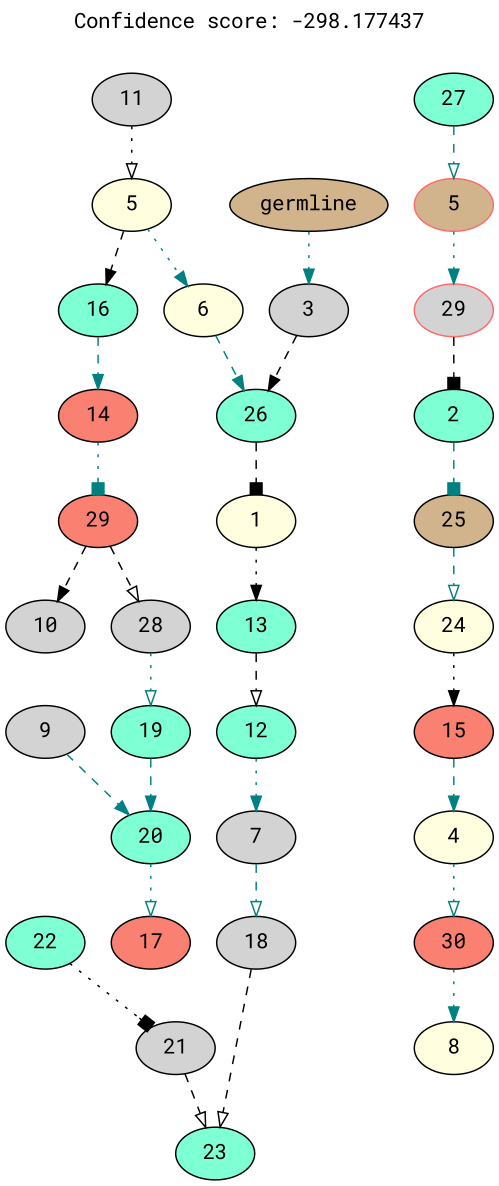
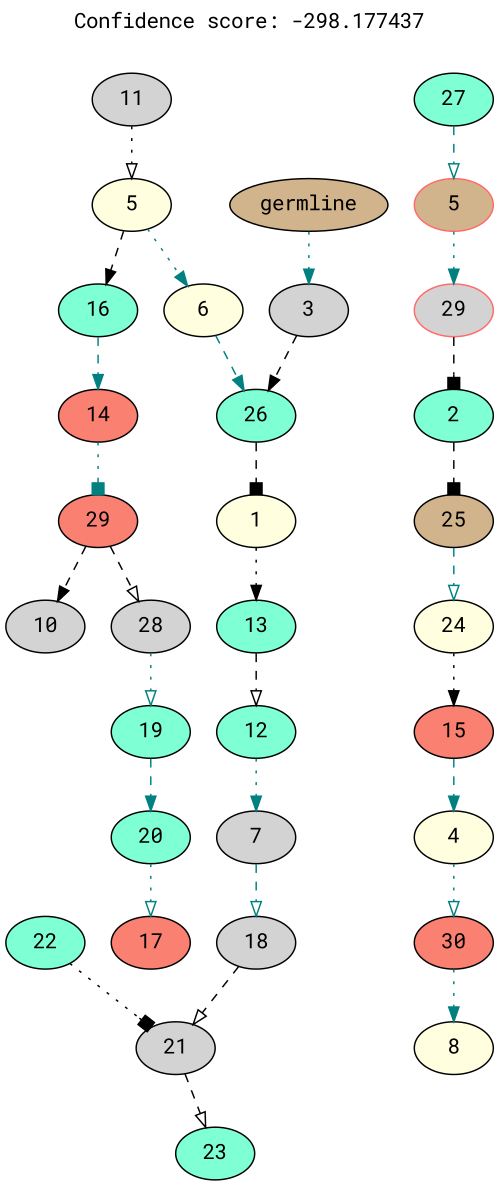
edge "2" -> "25": color teal -> black
node "9": removed
edge "18" -> "23": now "18" -> "21"
